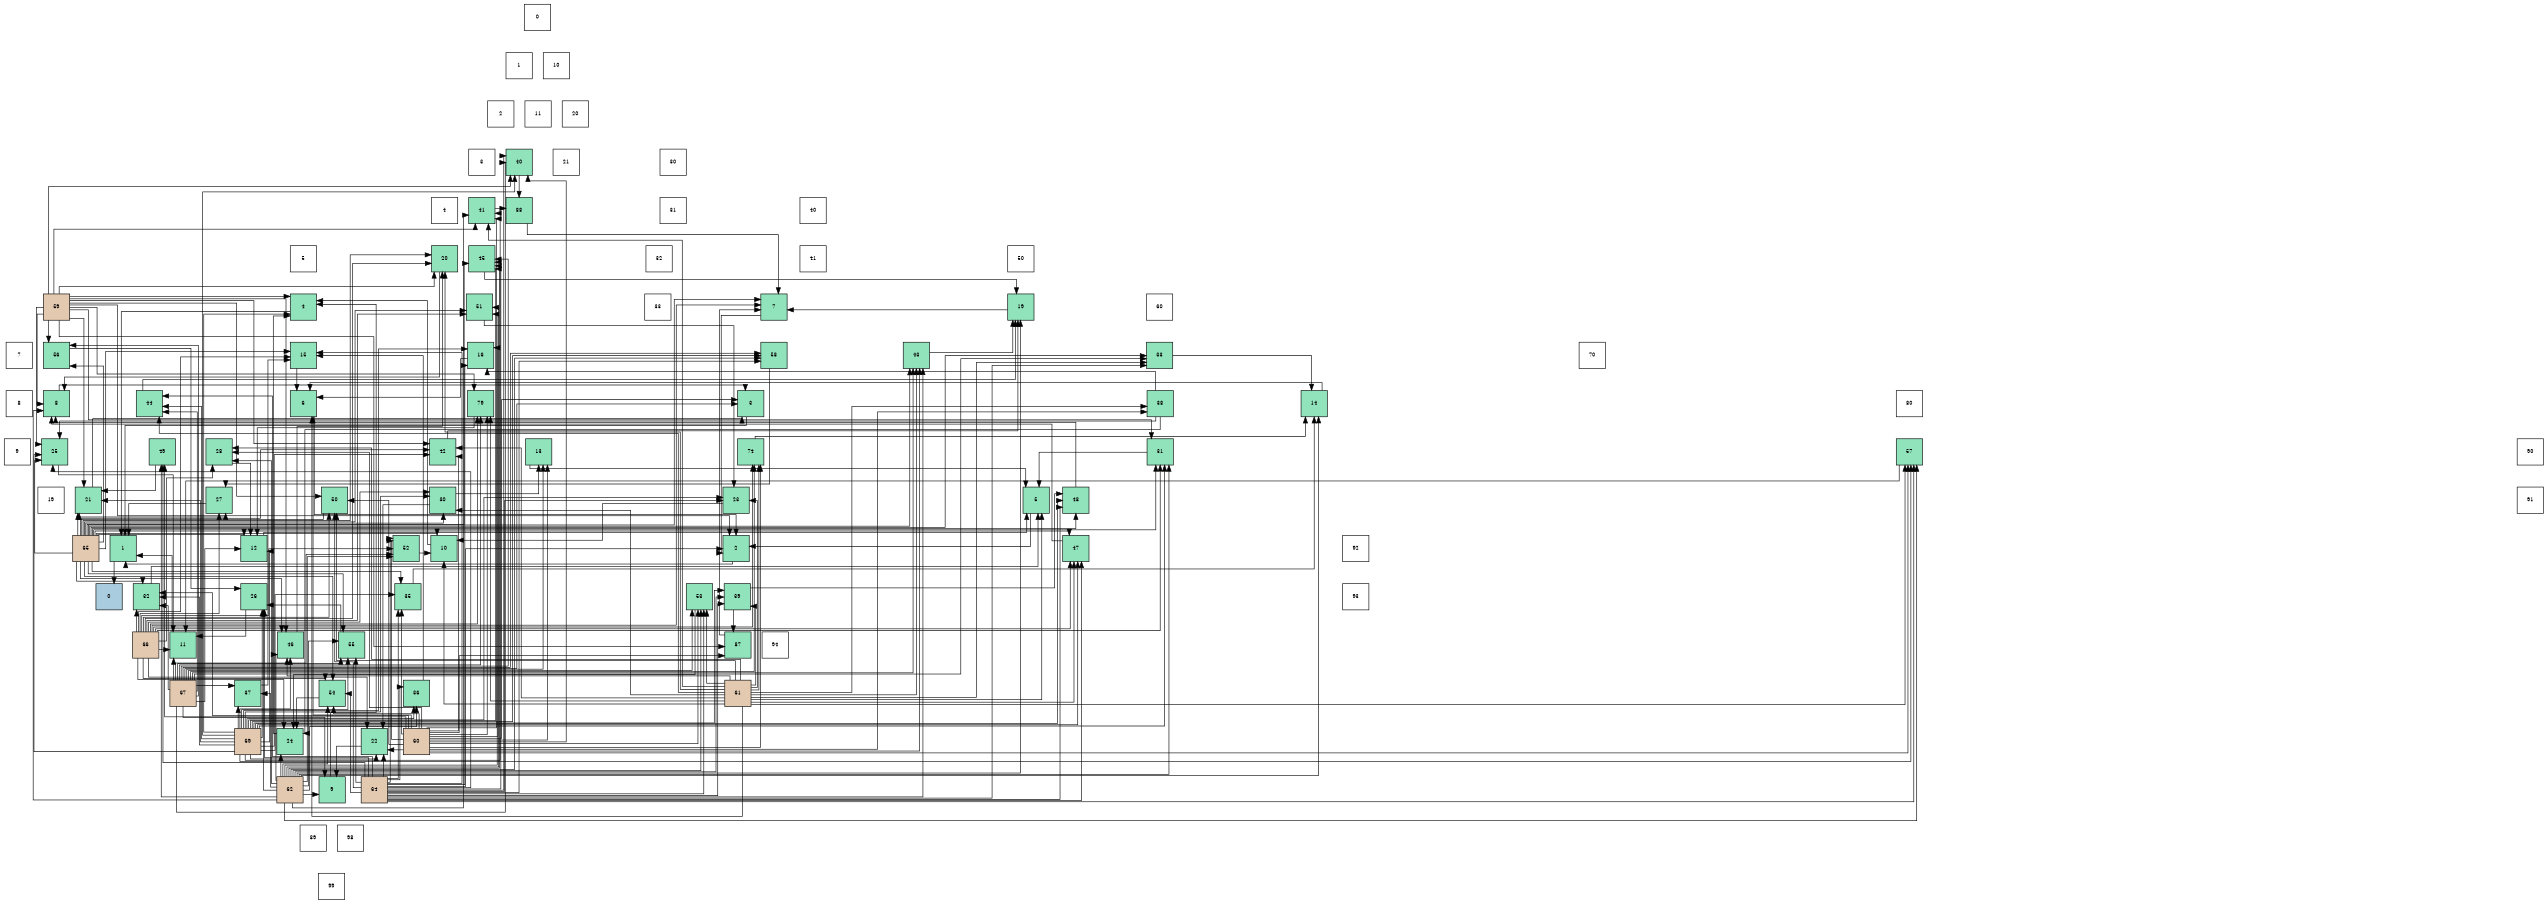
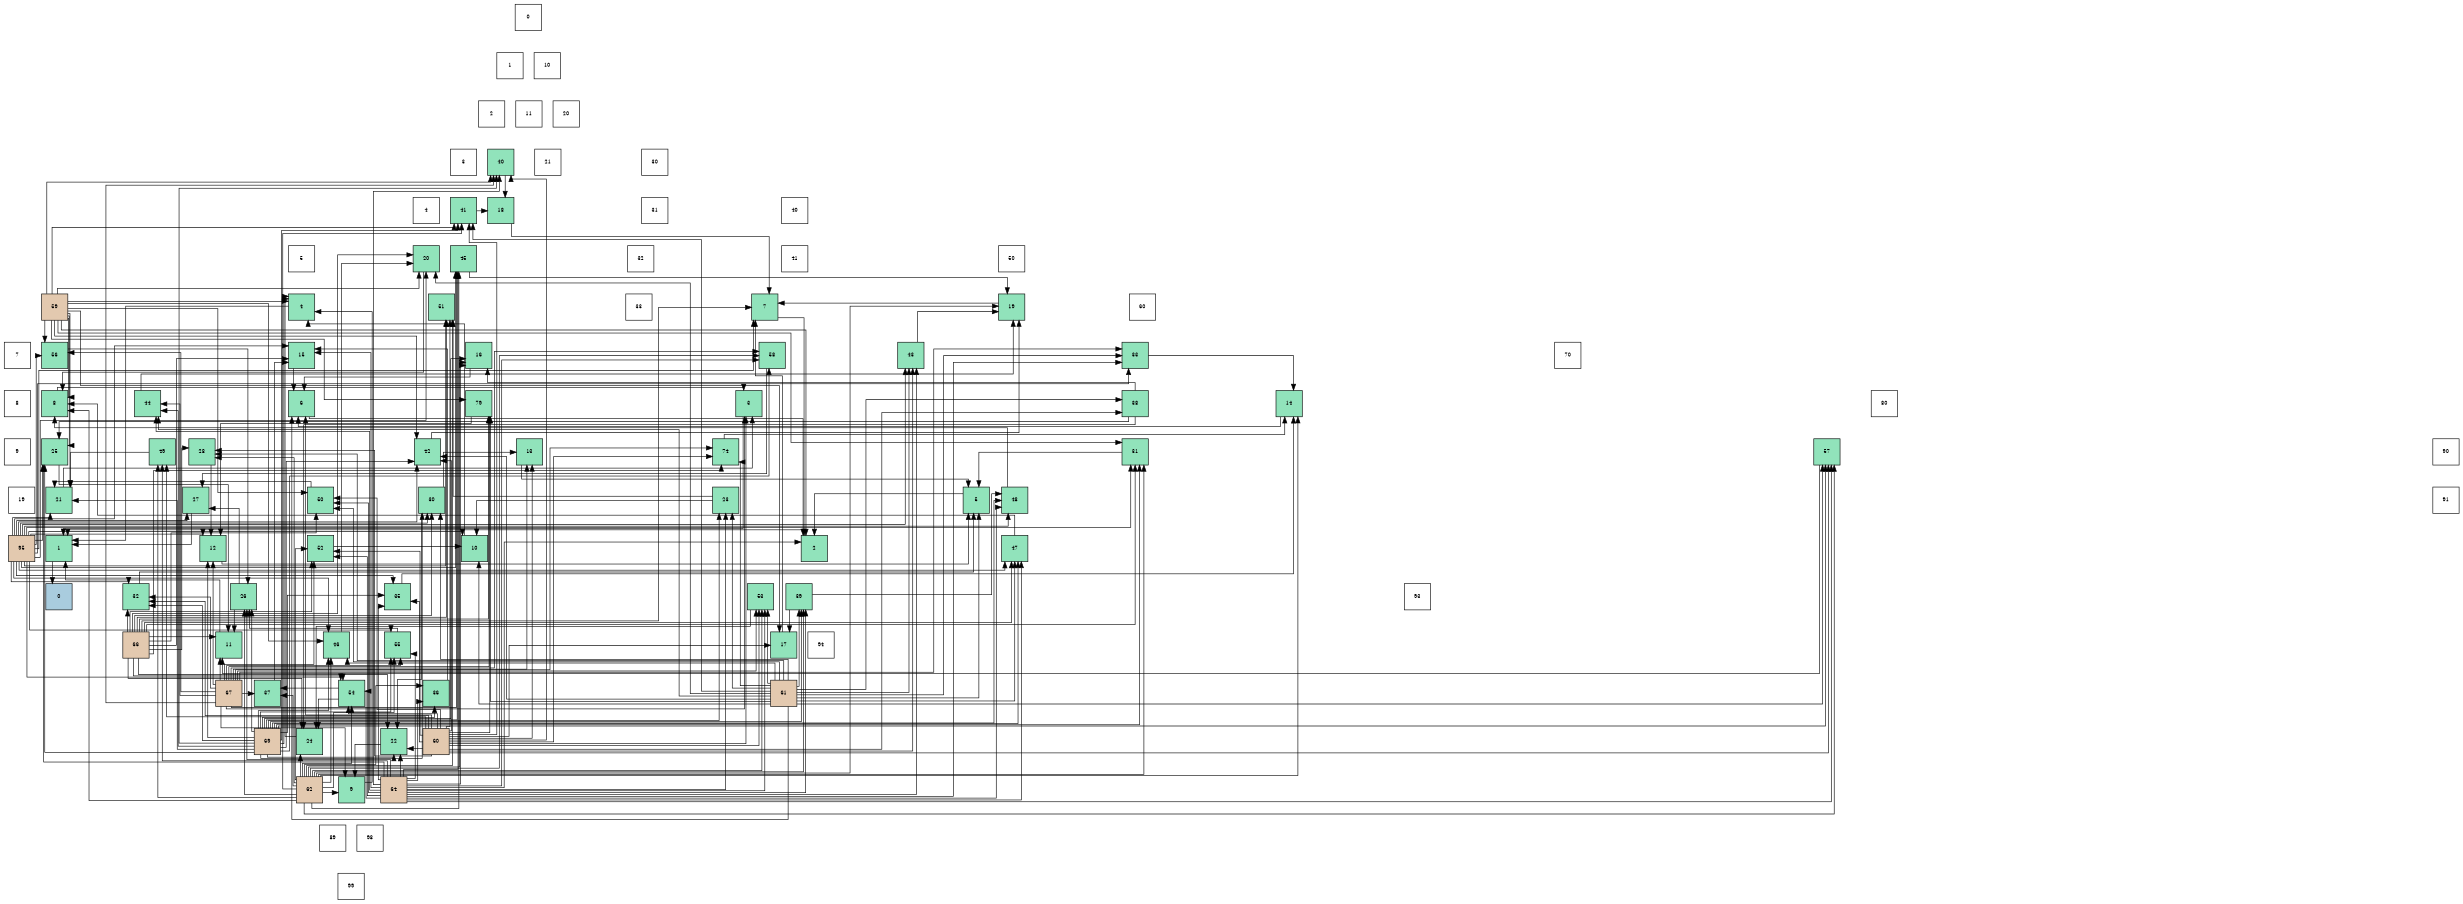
node "88": label "88" -> "18"
edge "51" -> "23": reversed
node "65": label "65" -> "95"
node "92": removed
edge "66" -> "27": now "26" -> "27"
node "87": label "87" -> "17"
edge "67" -> "43": removed
edge "69" -> "37": now "54" -> "37"
